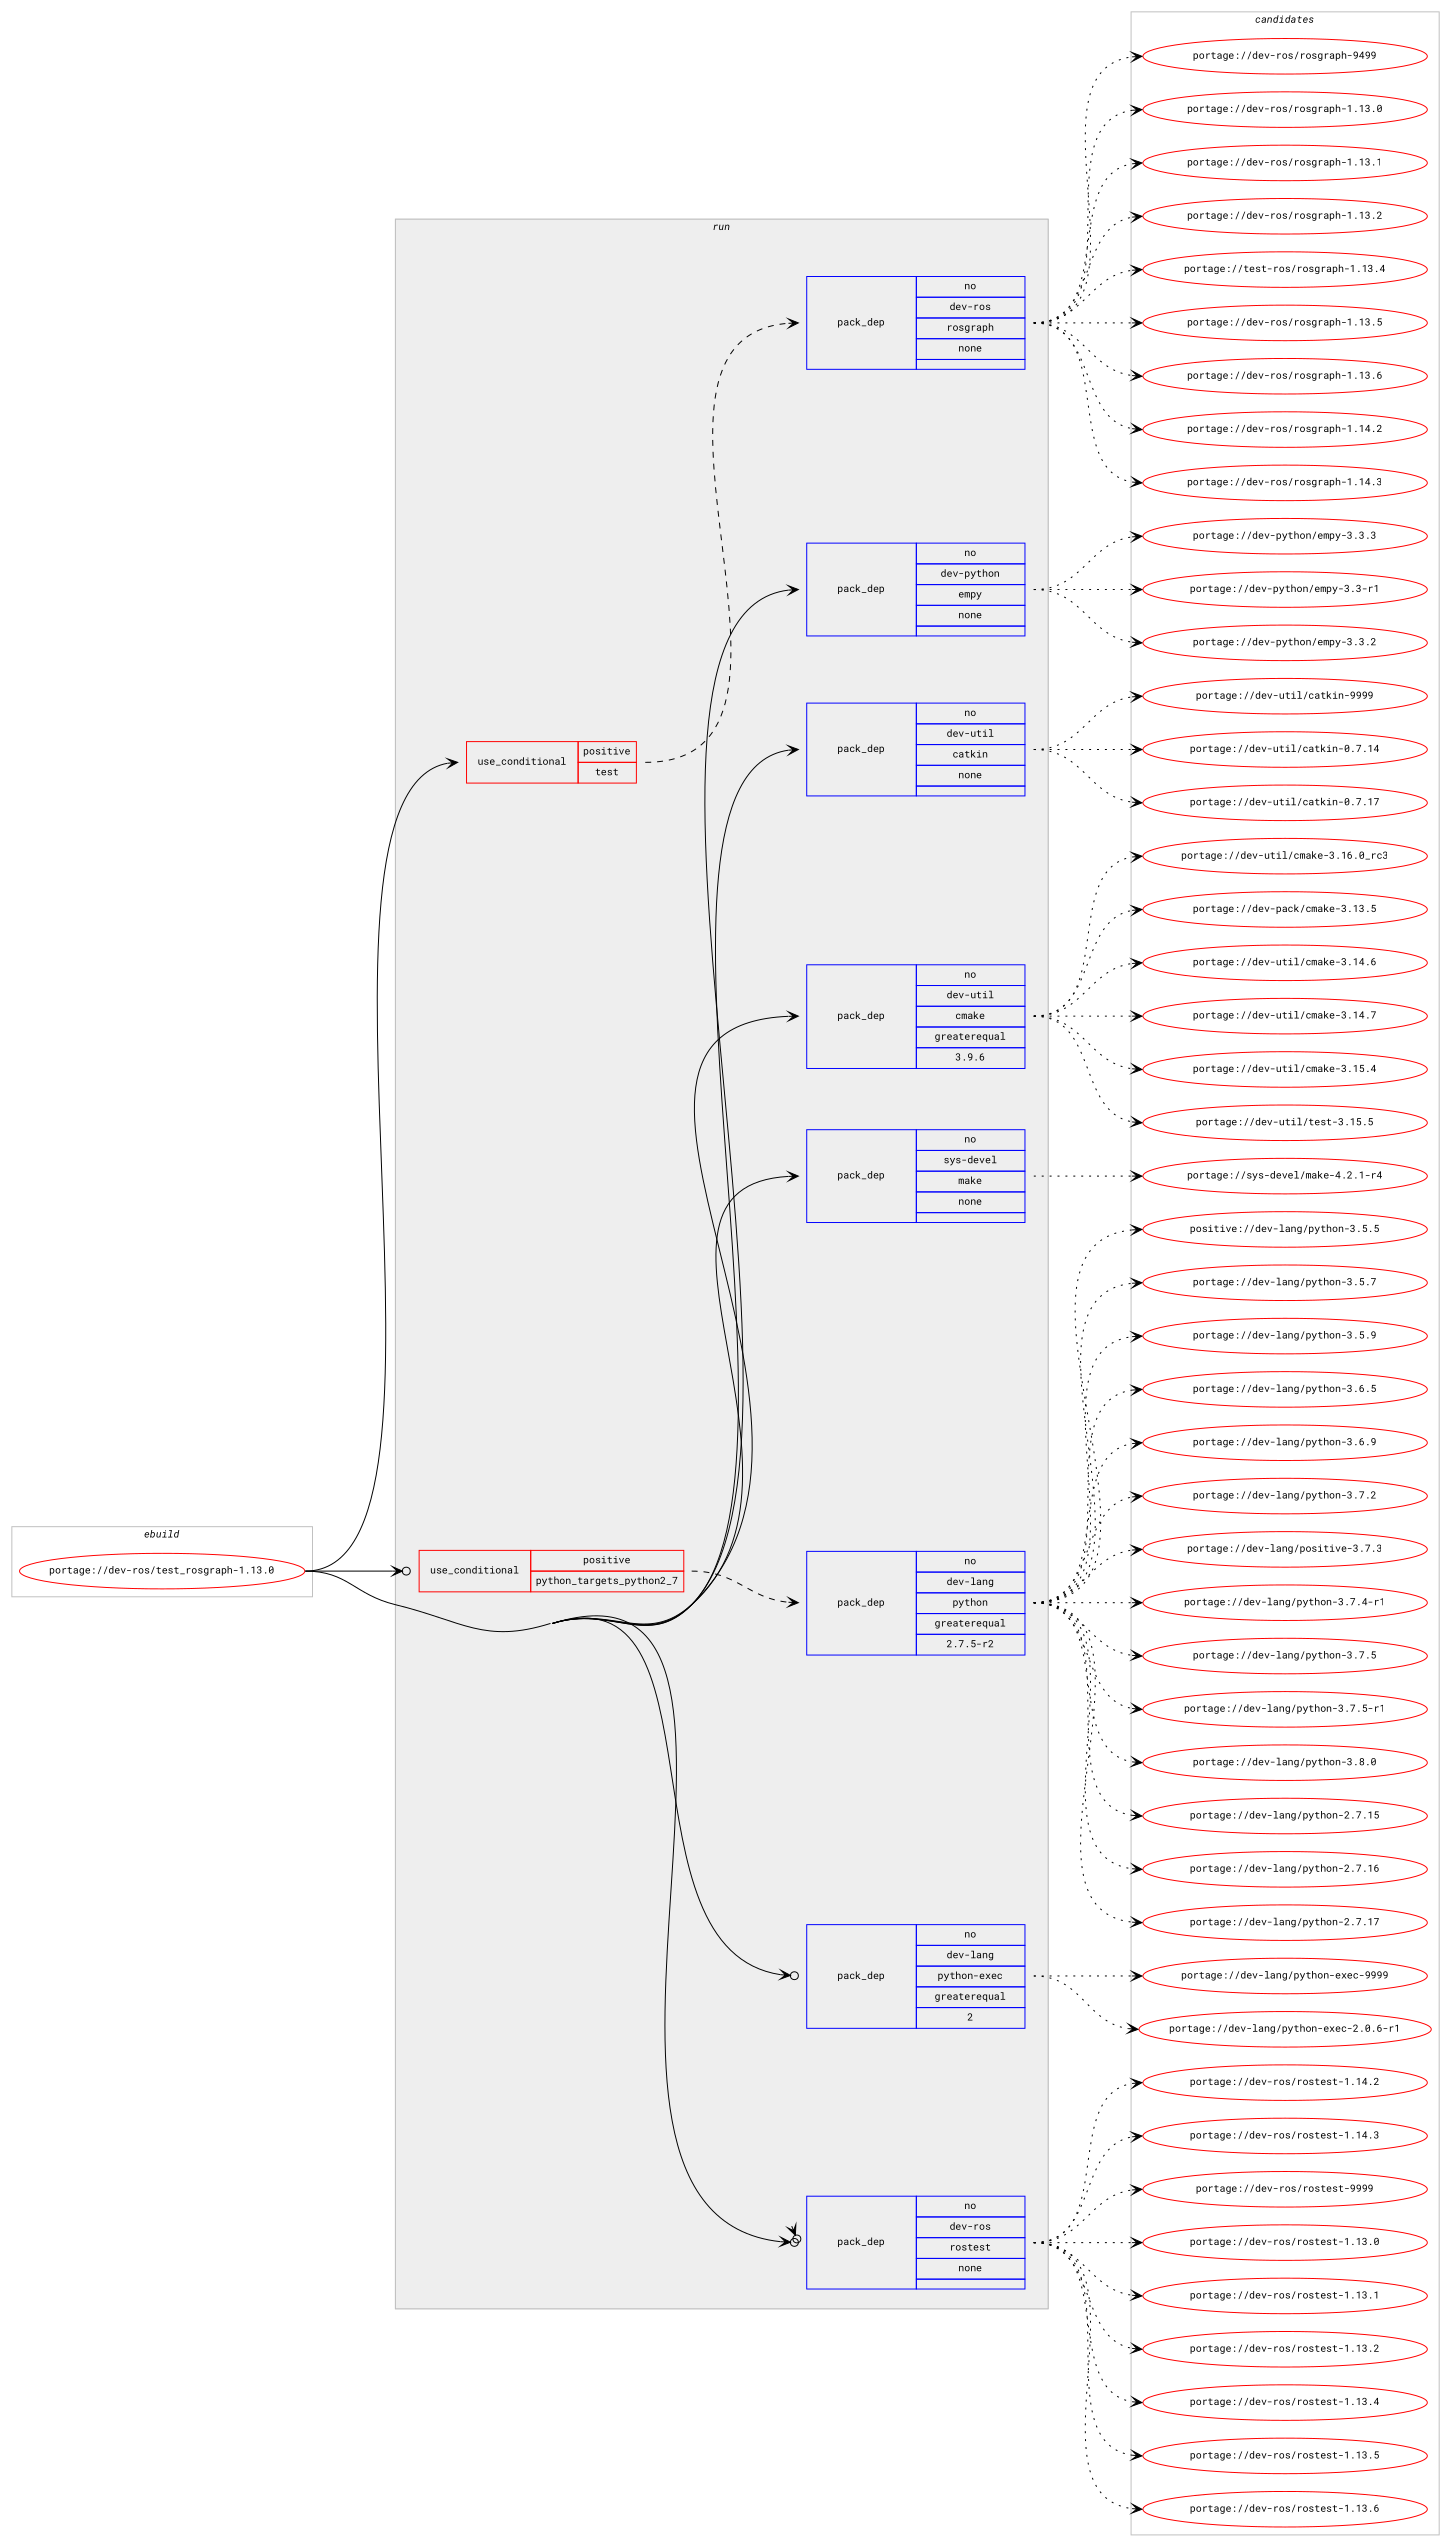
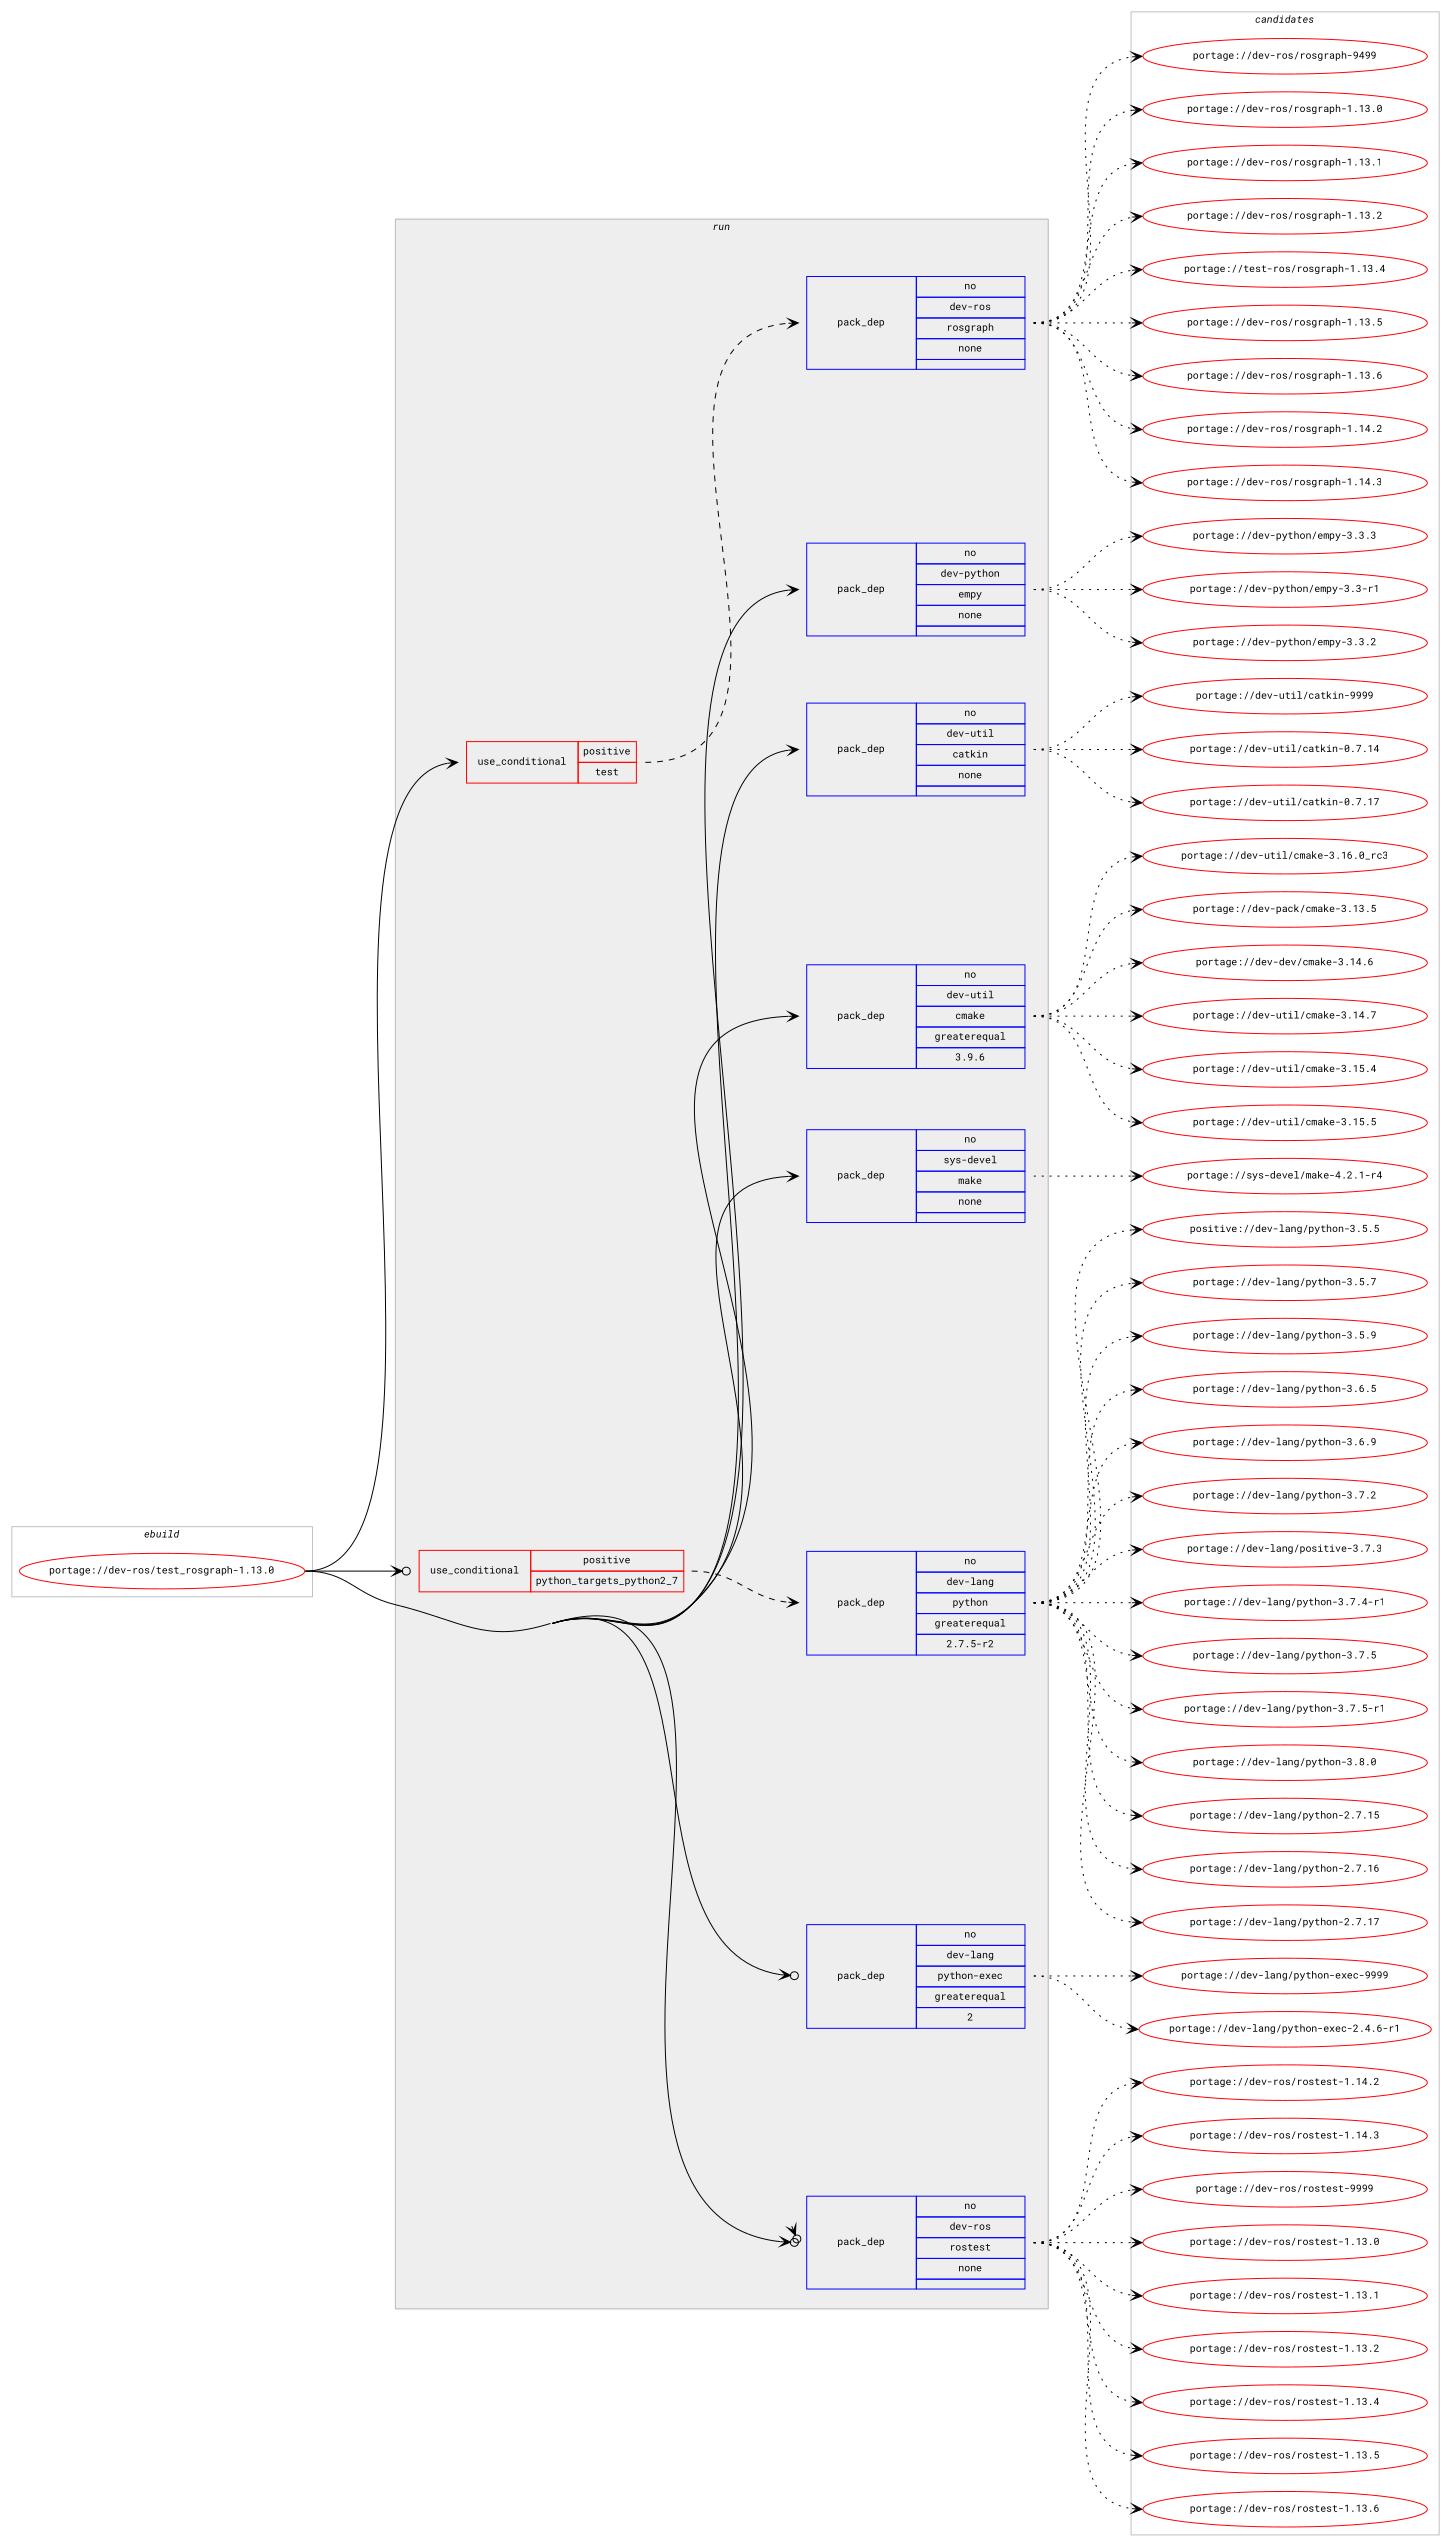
node "portage://dev-util/cmake-3.14.6": label "portage://dev-util/cmake-3.14.6" -> "portage://dev-dev/cmake-3.14.6"
node "portage://dev-util/test-3.15.5": label "portage://dev-util/test-3.15.5" -> "portage://dev-util/cmake-3.15.5"
node "portage://dev-lang/python-exec-2.0.6-r1": label "portage://dev-lang/python-exec-2.0.6-r1" -> "portage://dev-lang/python-exec-2.4.6-r1"
